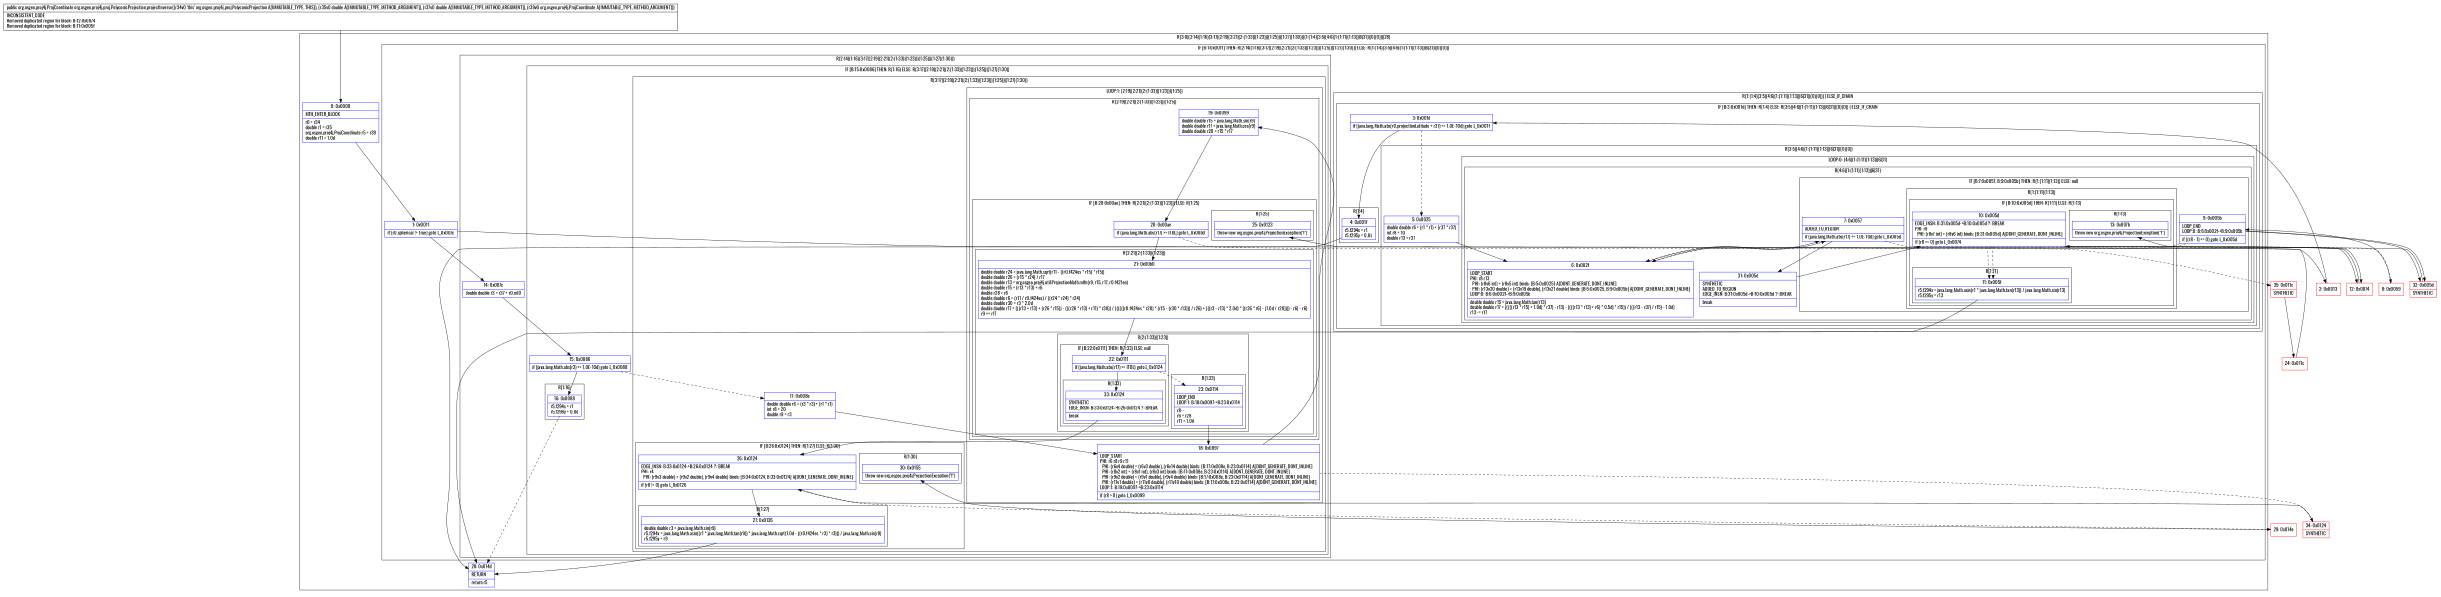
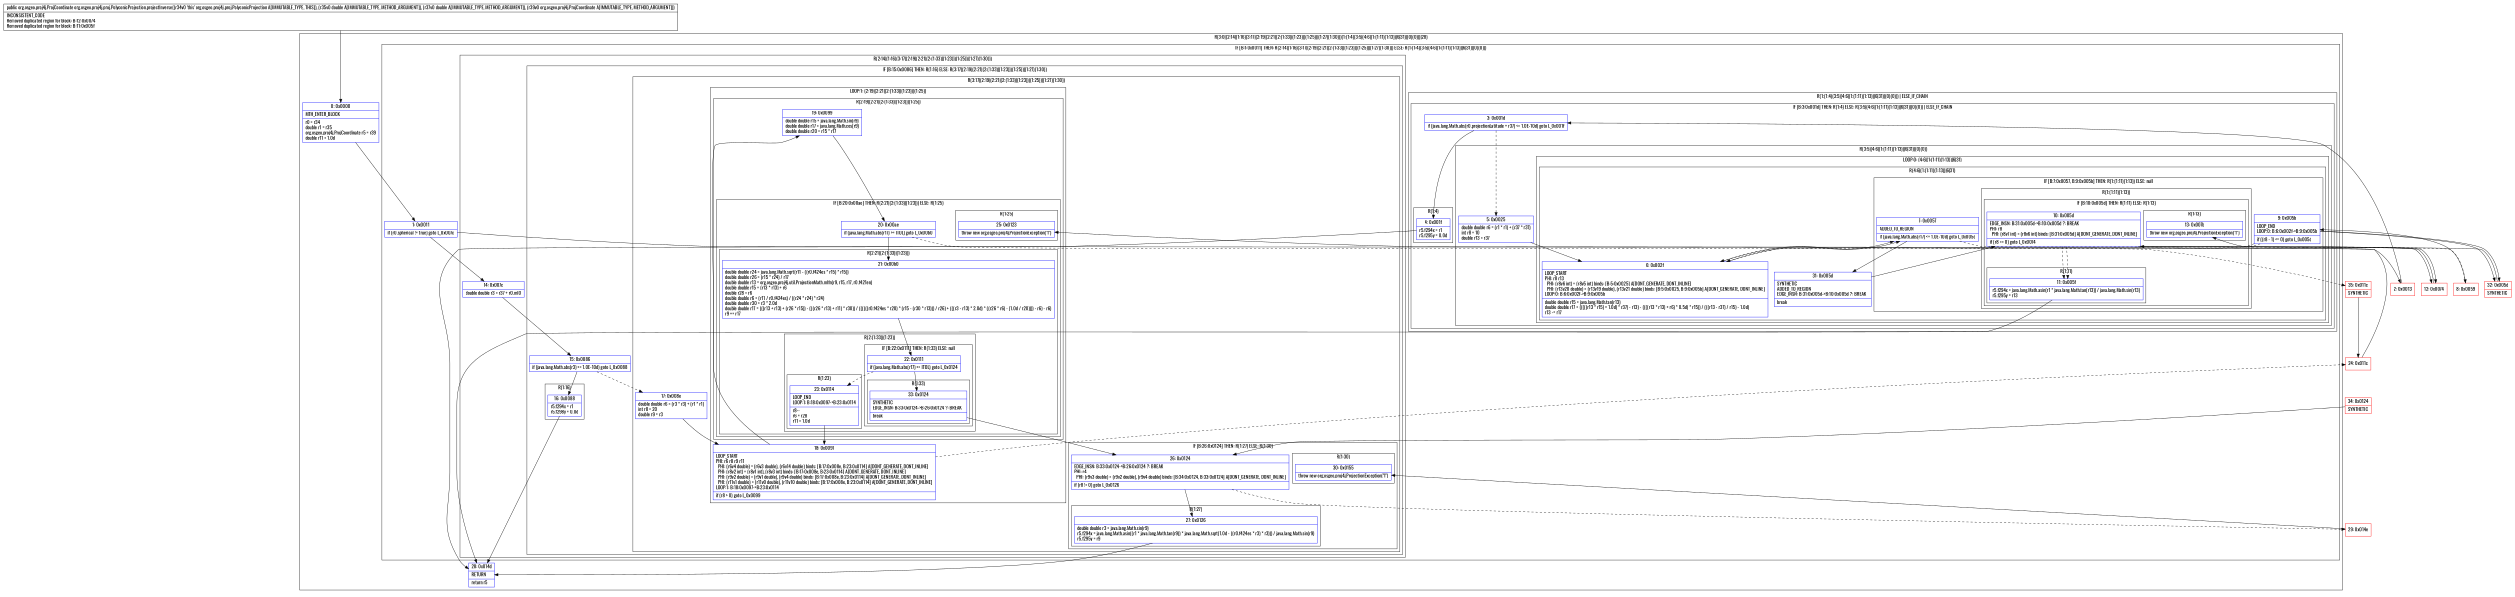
edge "18: 0x0097" -> "34: 0x0124": now "18: 0x0097" -> "24: 0x011c"
edge "16: 0x0088" -> "28: 0x014d": style dashed -> solid
